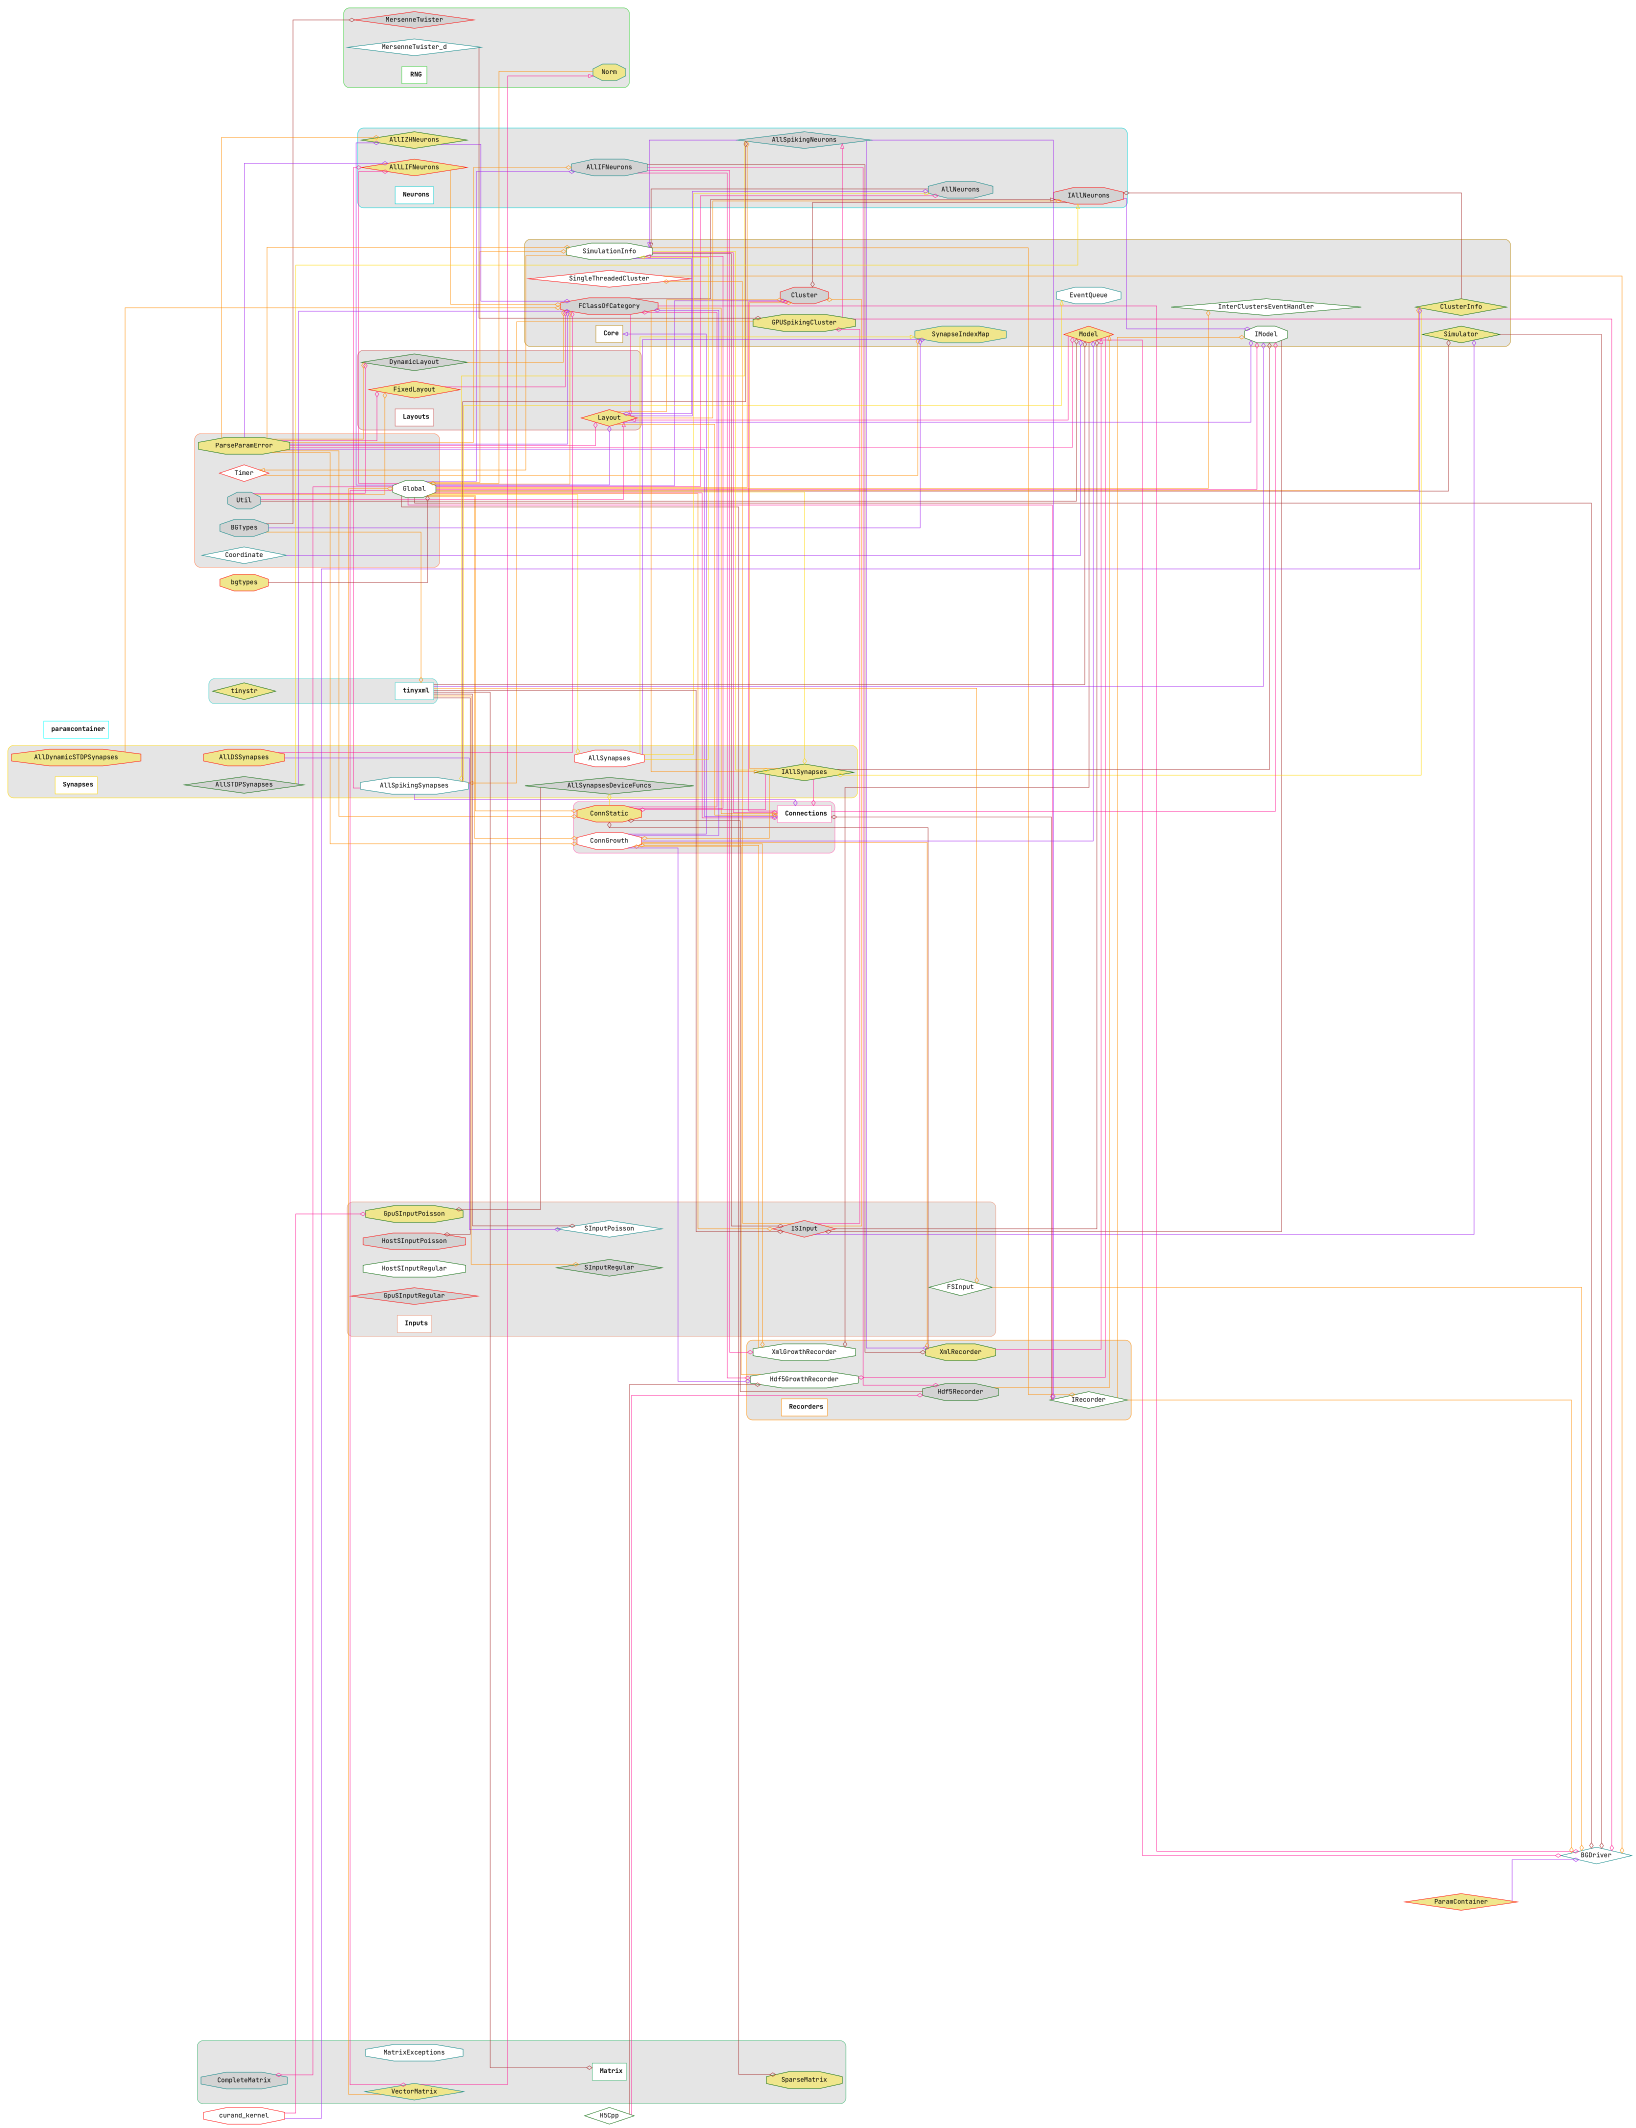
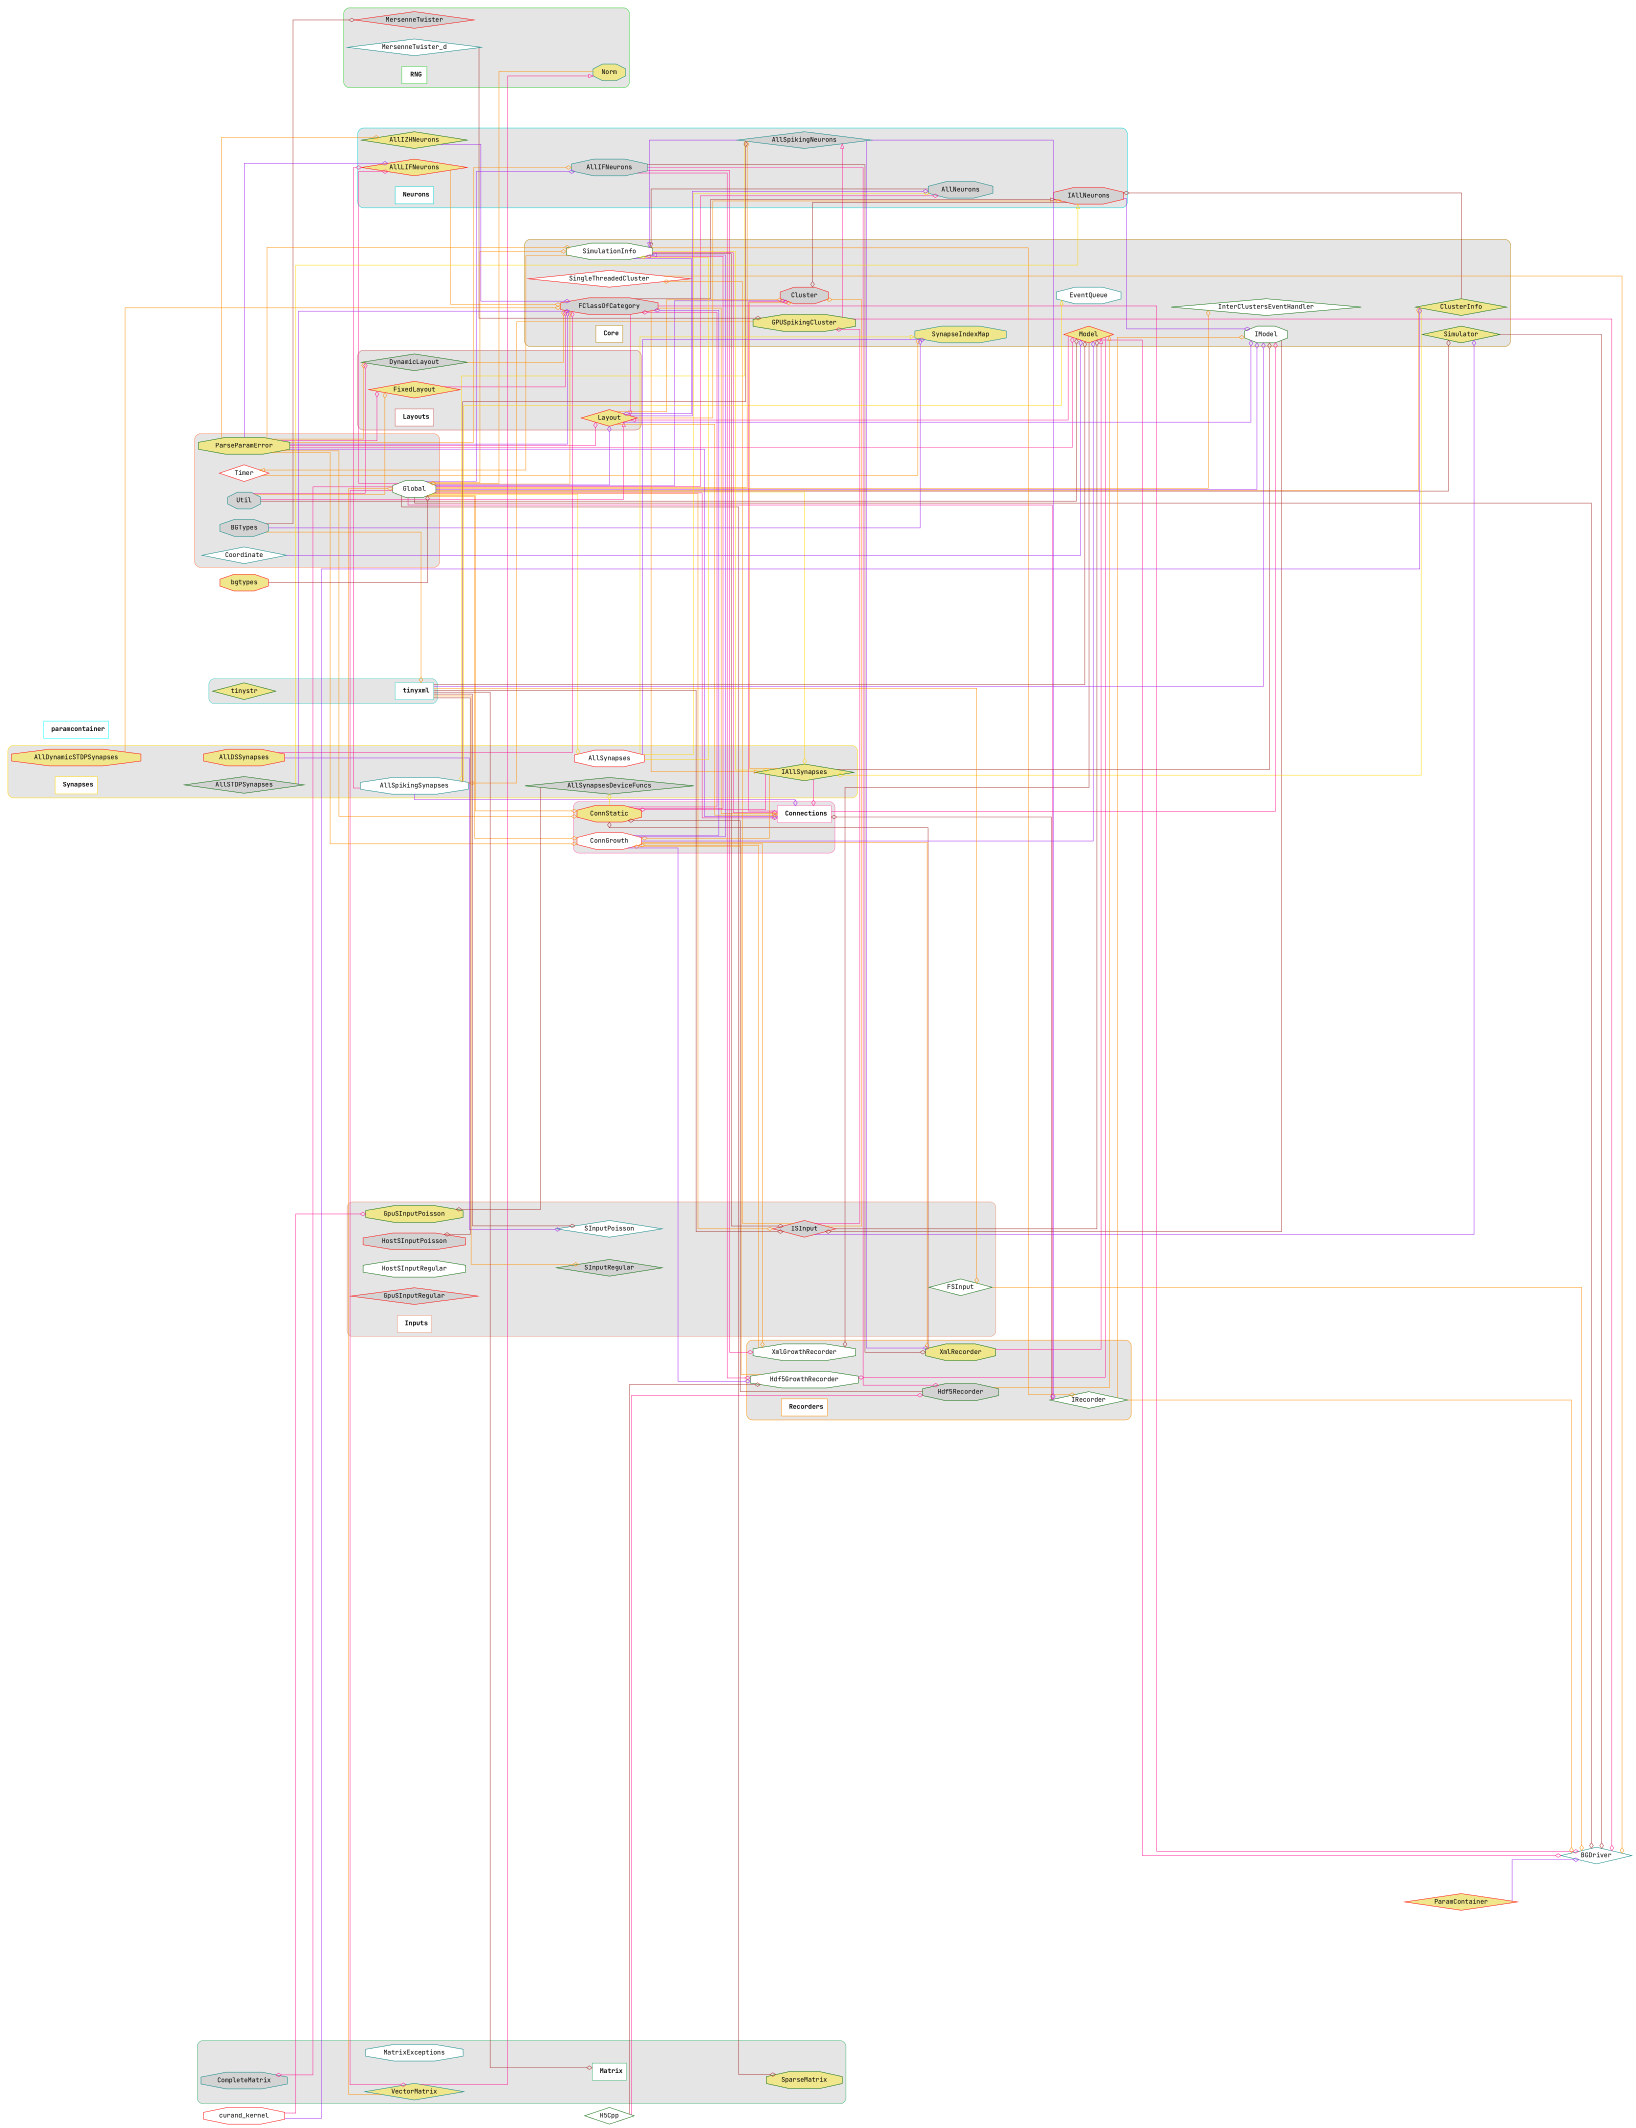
edge "Global" -> "AllIZHNeurons": removed
edge "Global" -> "IModel": color deeppink -> purple
edge "ConnGrowth" -> "Core": now "ConnGrowth" -> "SimulationInfo"
